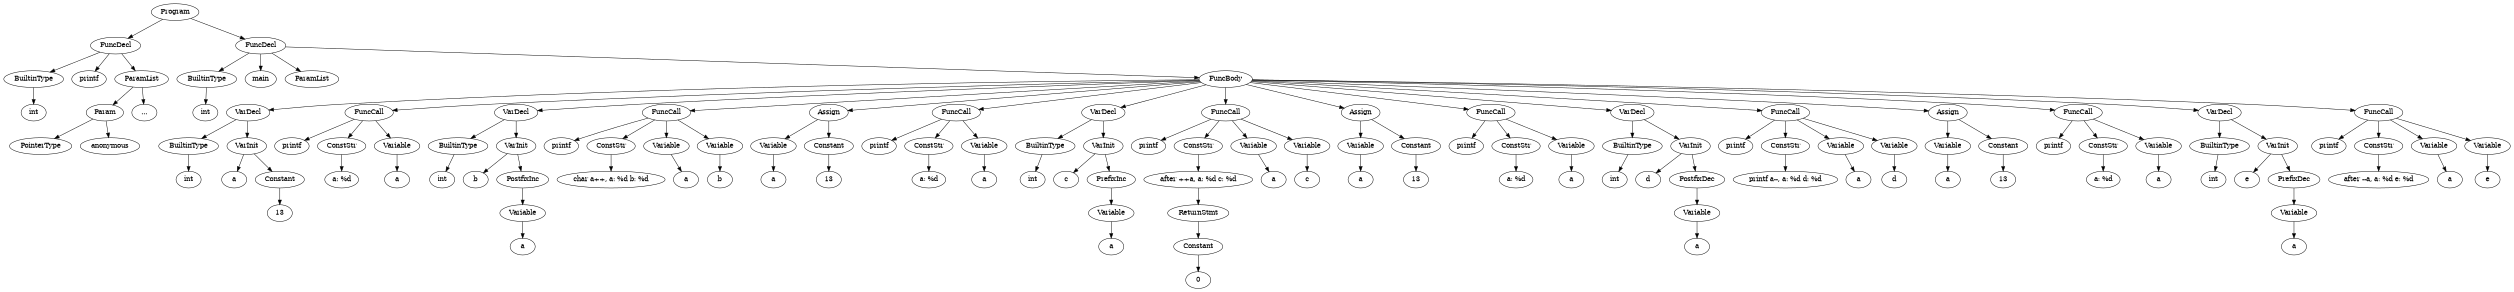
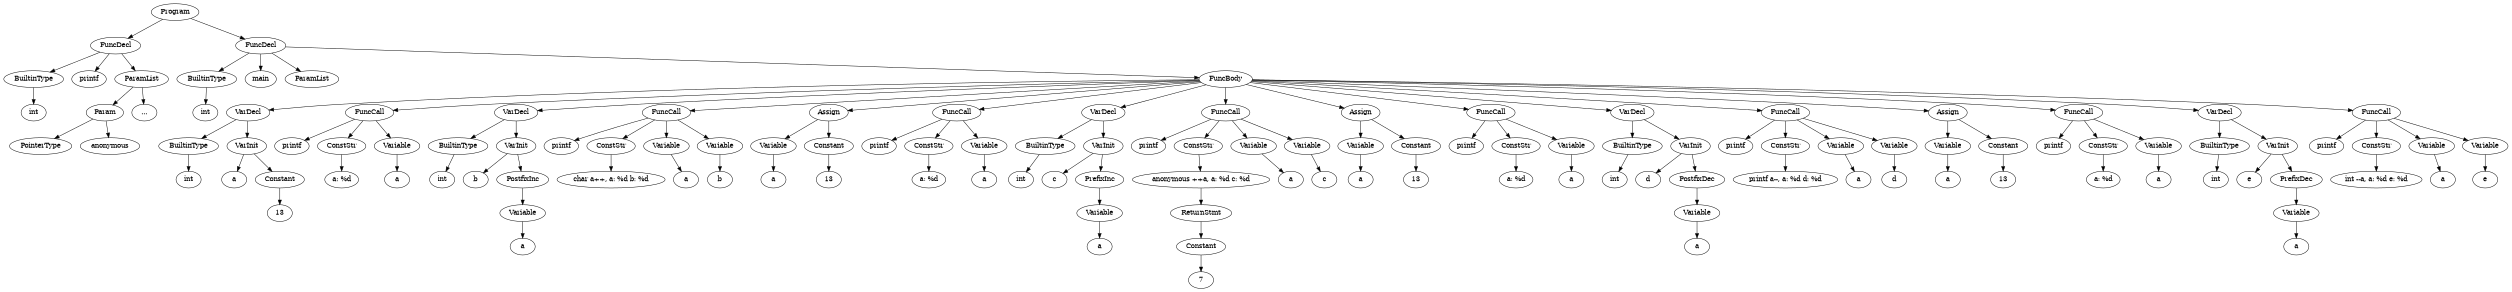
node "after ++a, a: %d c: %d": label "after ++a, a: %d c: %d" -> "anonymous ++a, a: %d c: %d"
node "after --a, a: %d e: %d": label "after --a, a: %d e: %d" -> "int --a, a: %d e: %d"
node "0": label "0" -> "7"
